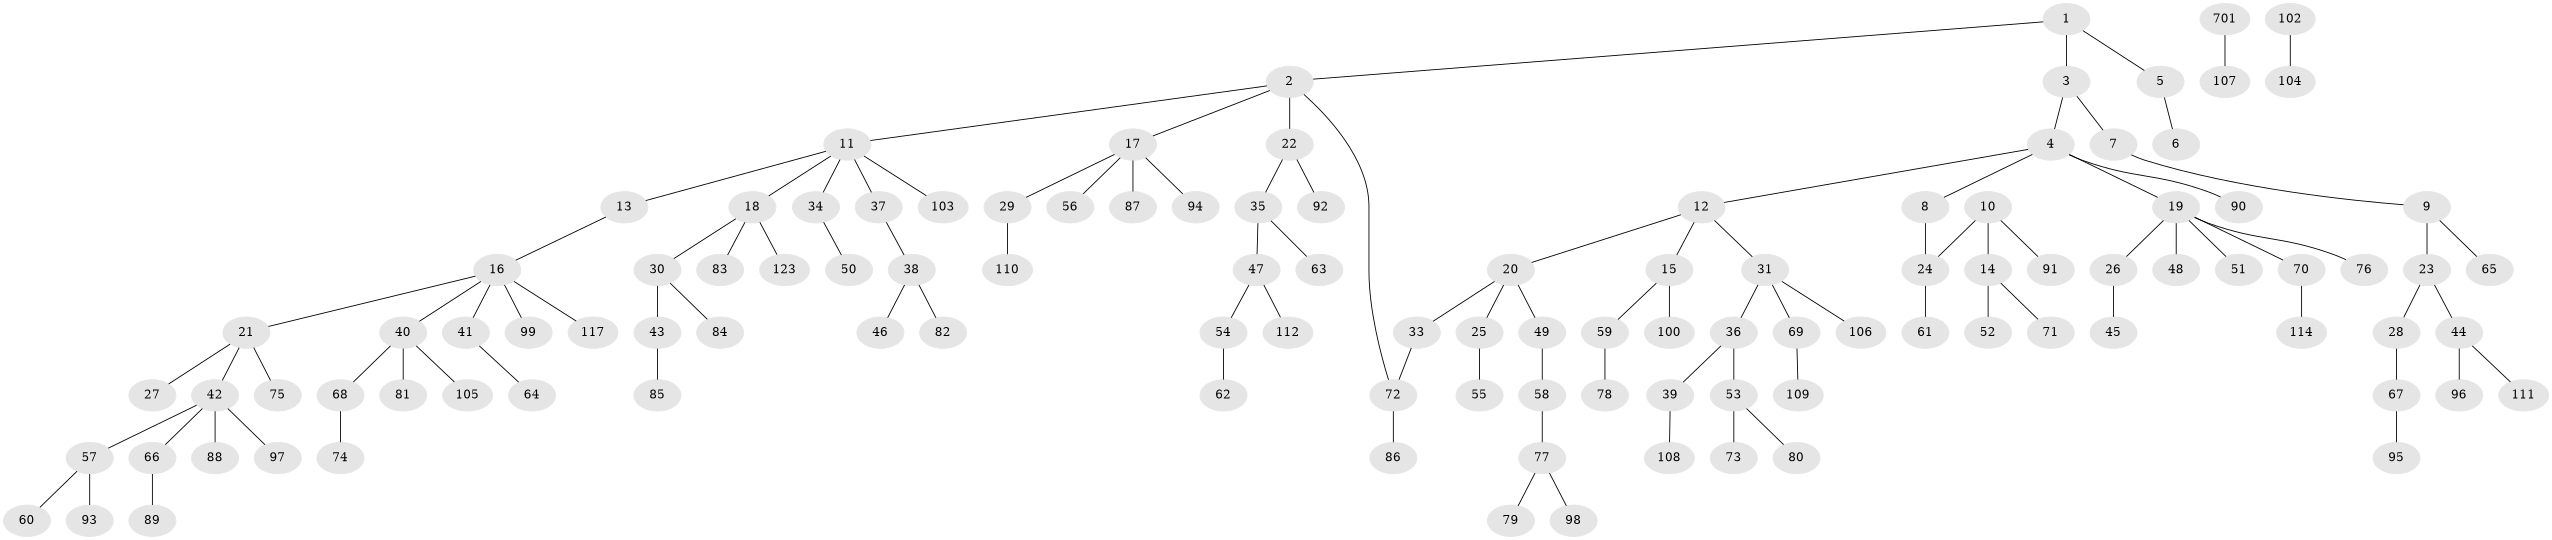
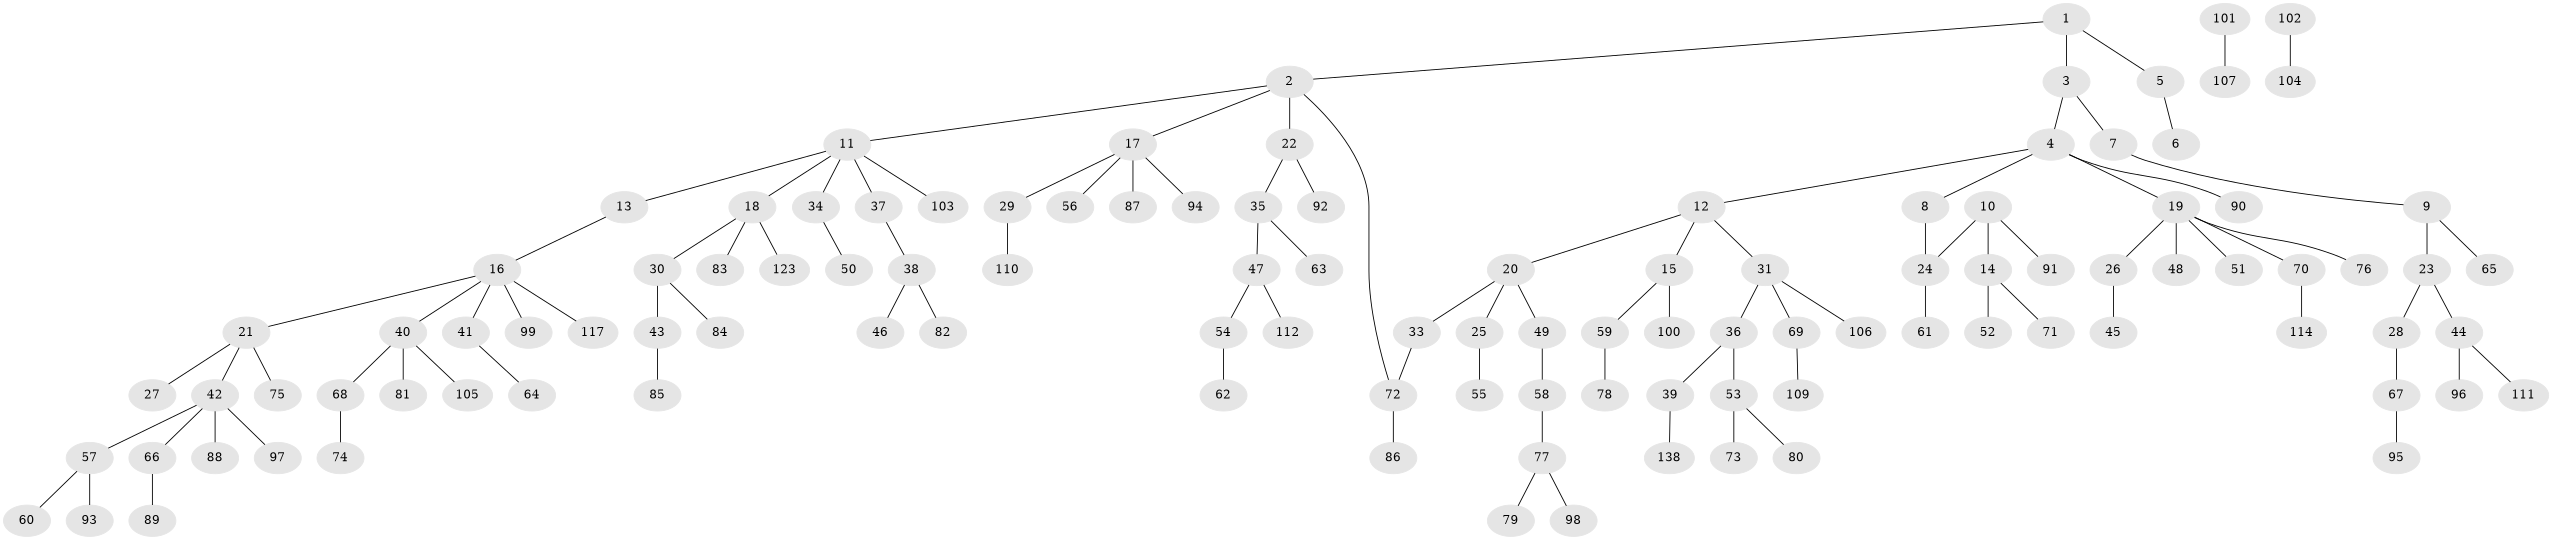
node "701": label "701" -> "101"
node "108": label "108" -> "138"
